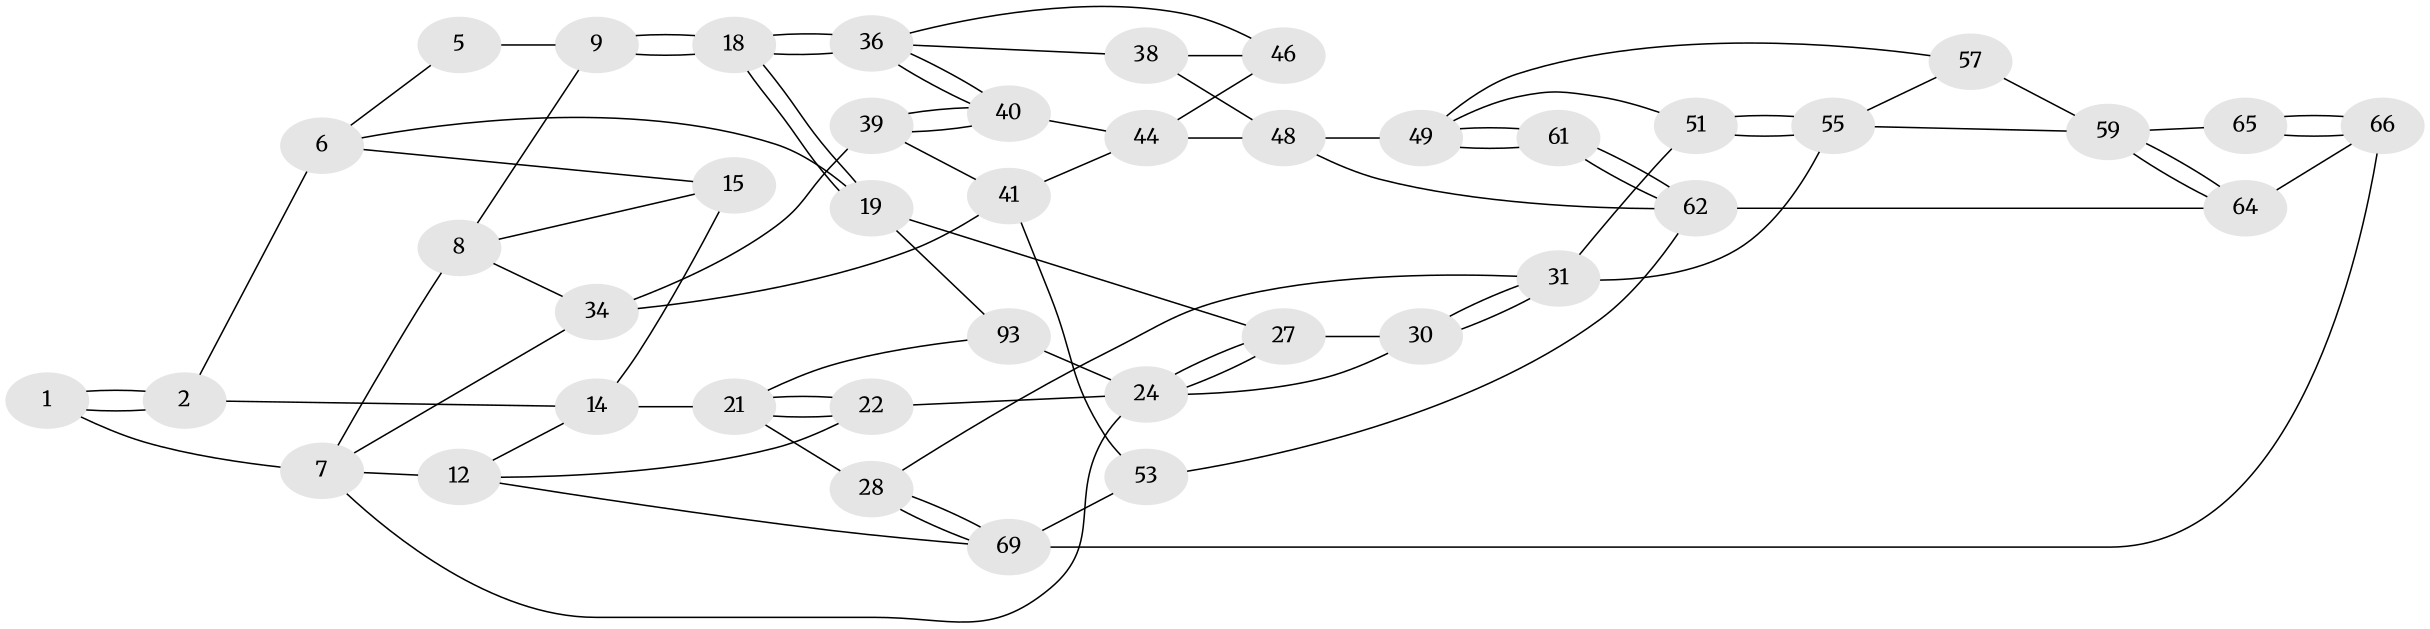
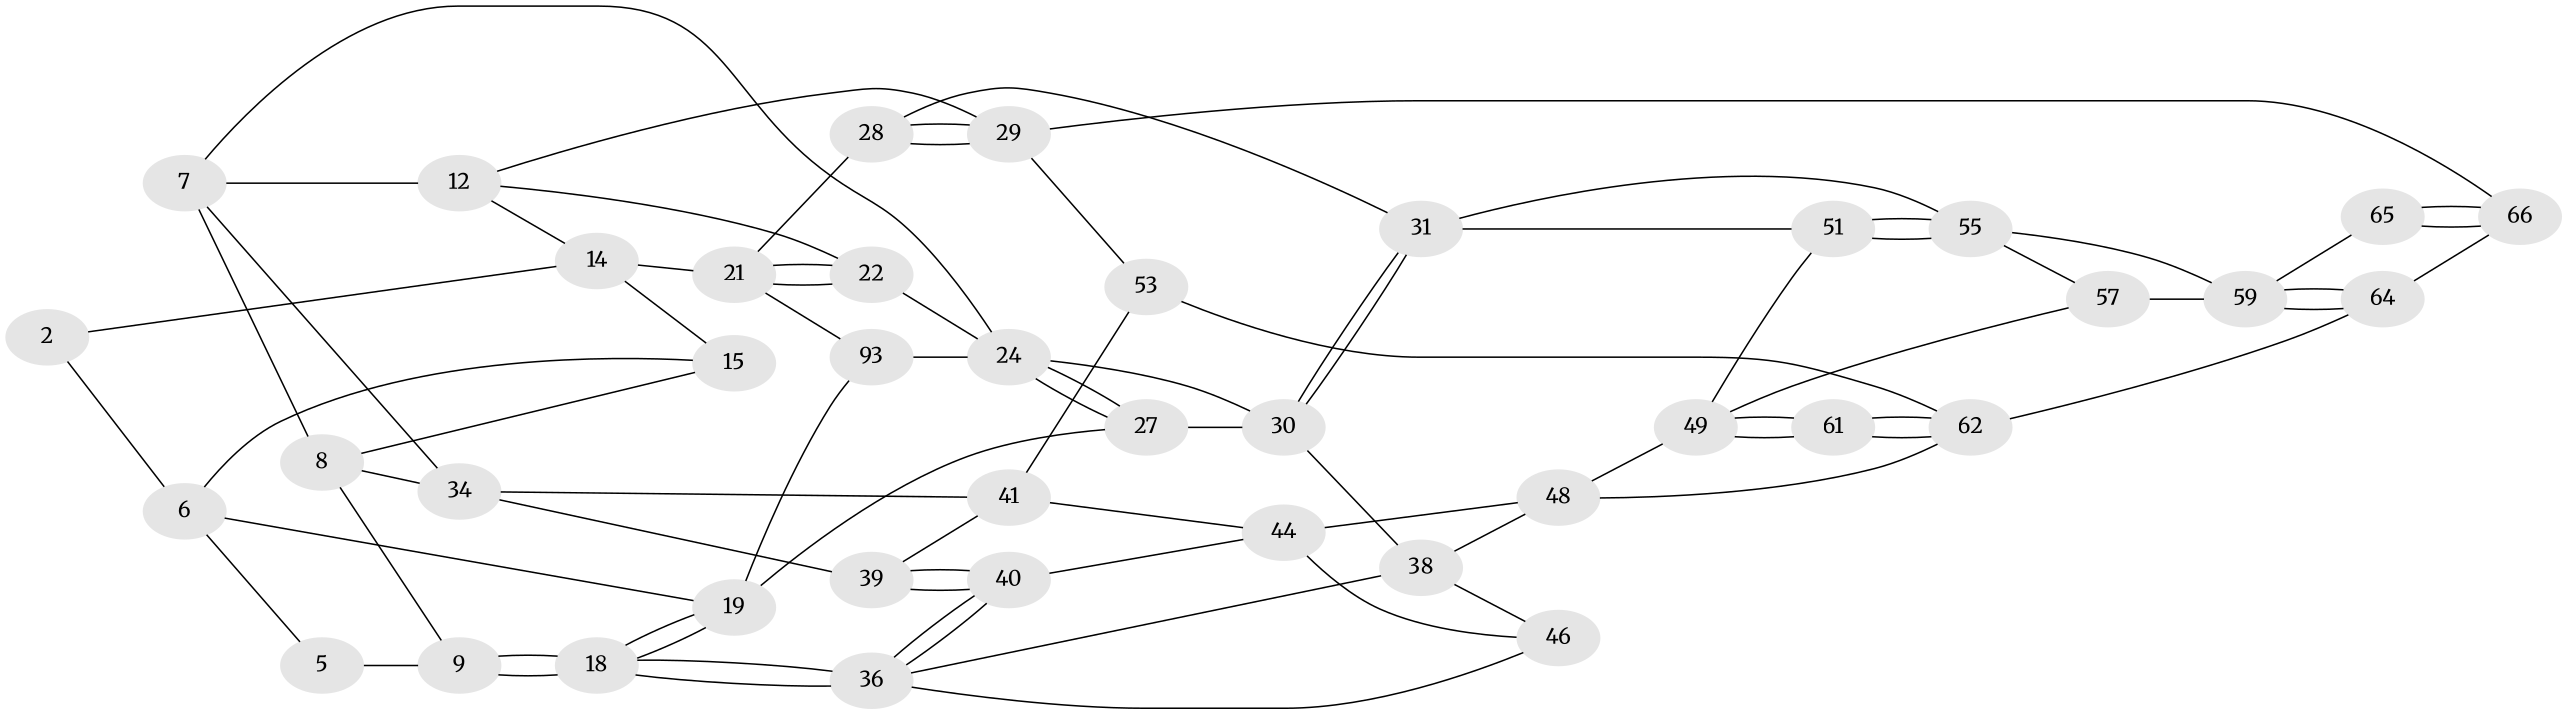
node "1": removed
edge "30" -- "38": added
node "69": label "69" -> "29"
